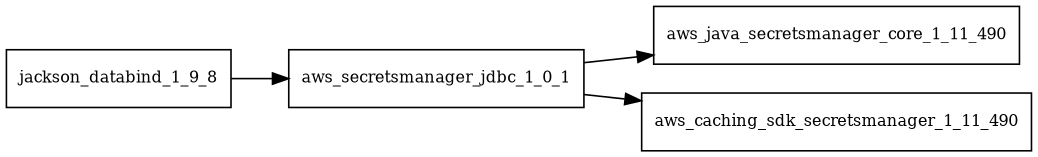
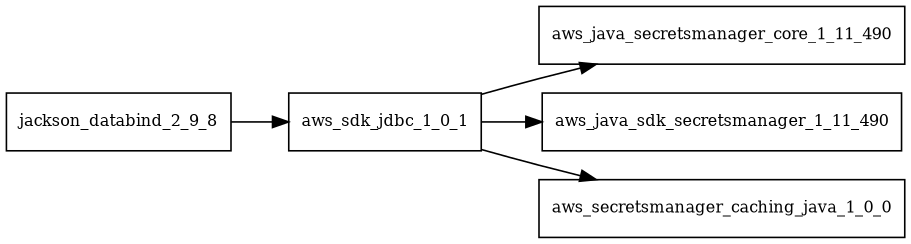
node "jackson_databind_1_9_8": label "jackson_databind_1_9_8" -> "jackson_databind_2_9_8"
node "aws_secretsmanager_jdbc_1_0_1": label "aws_secretsmanager_jdbc_1_0_1" -> "aws_sdk_jdbc_1_0_1"
node "aws_caching_sdk_secretsmanager_1_11_490": label "aws_caching_sdk_secretsmanager_1_11_490" -> "aws_java_sdk_secretsmanager_1_11_490"
node "aws_secretsmanager_caching_java_1_0_0": added
